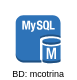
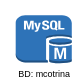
node "BD: mcotrina": size 45x48 -> 56x48
